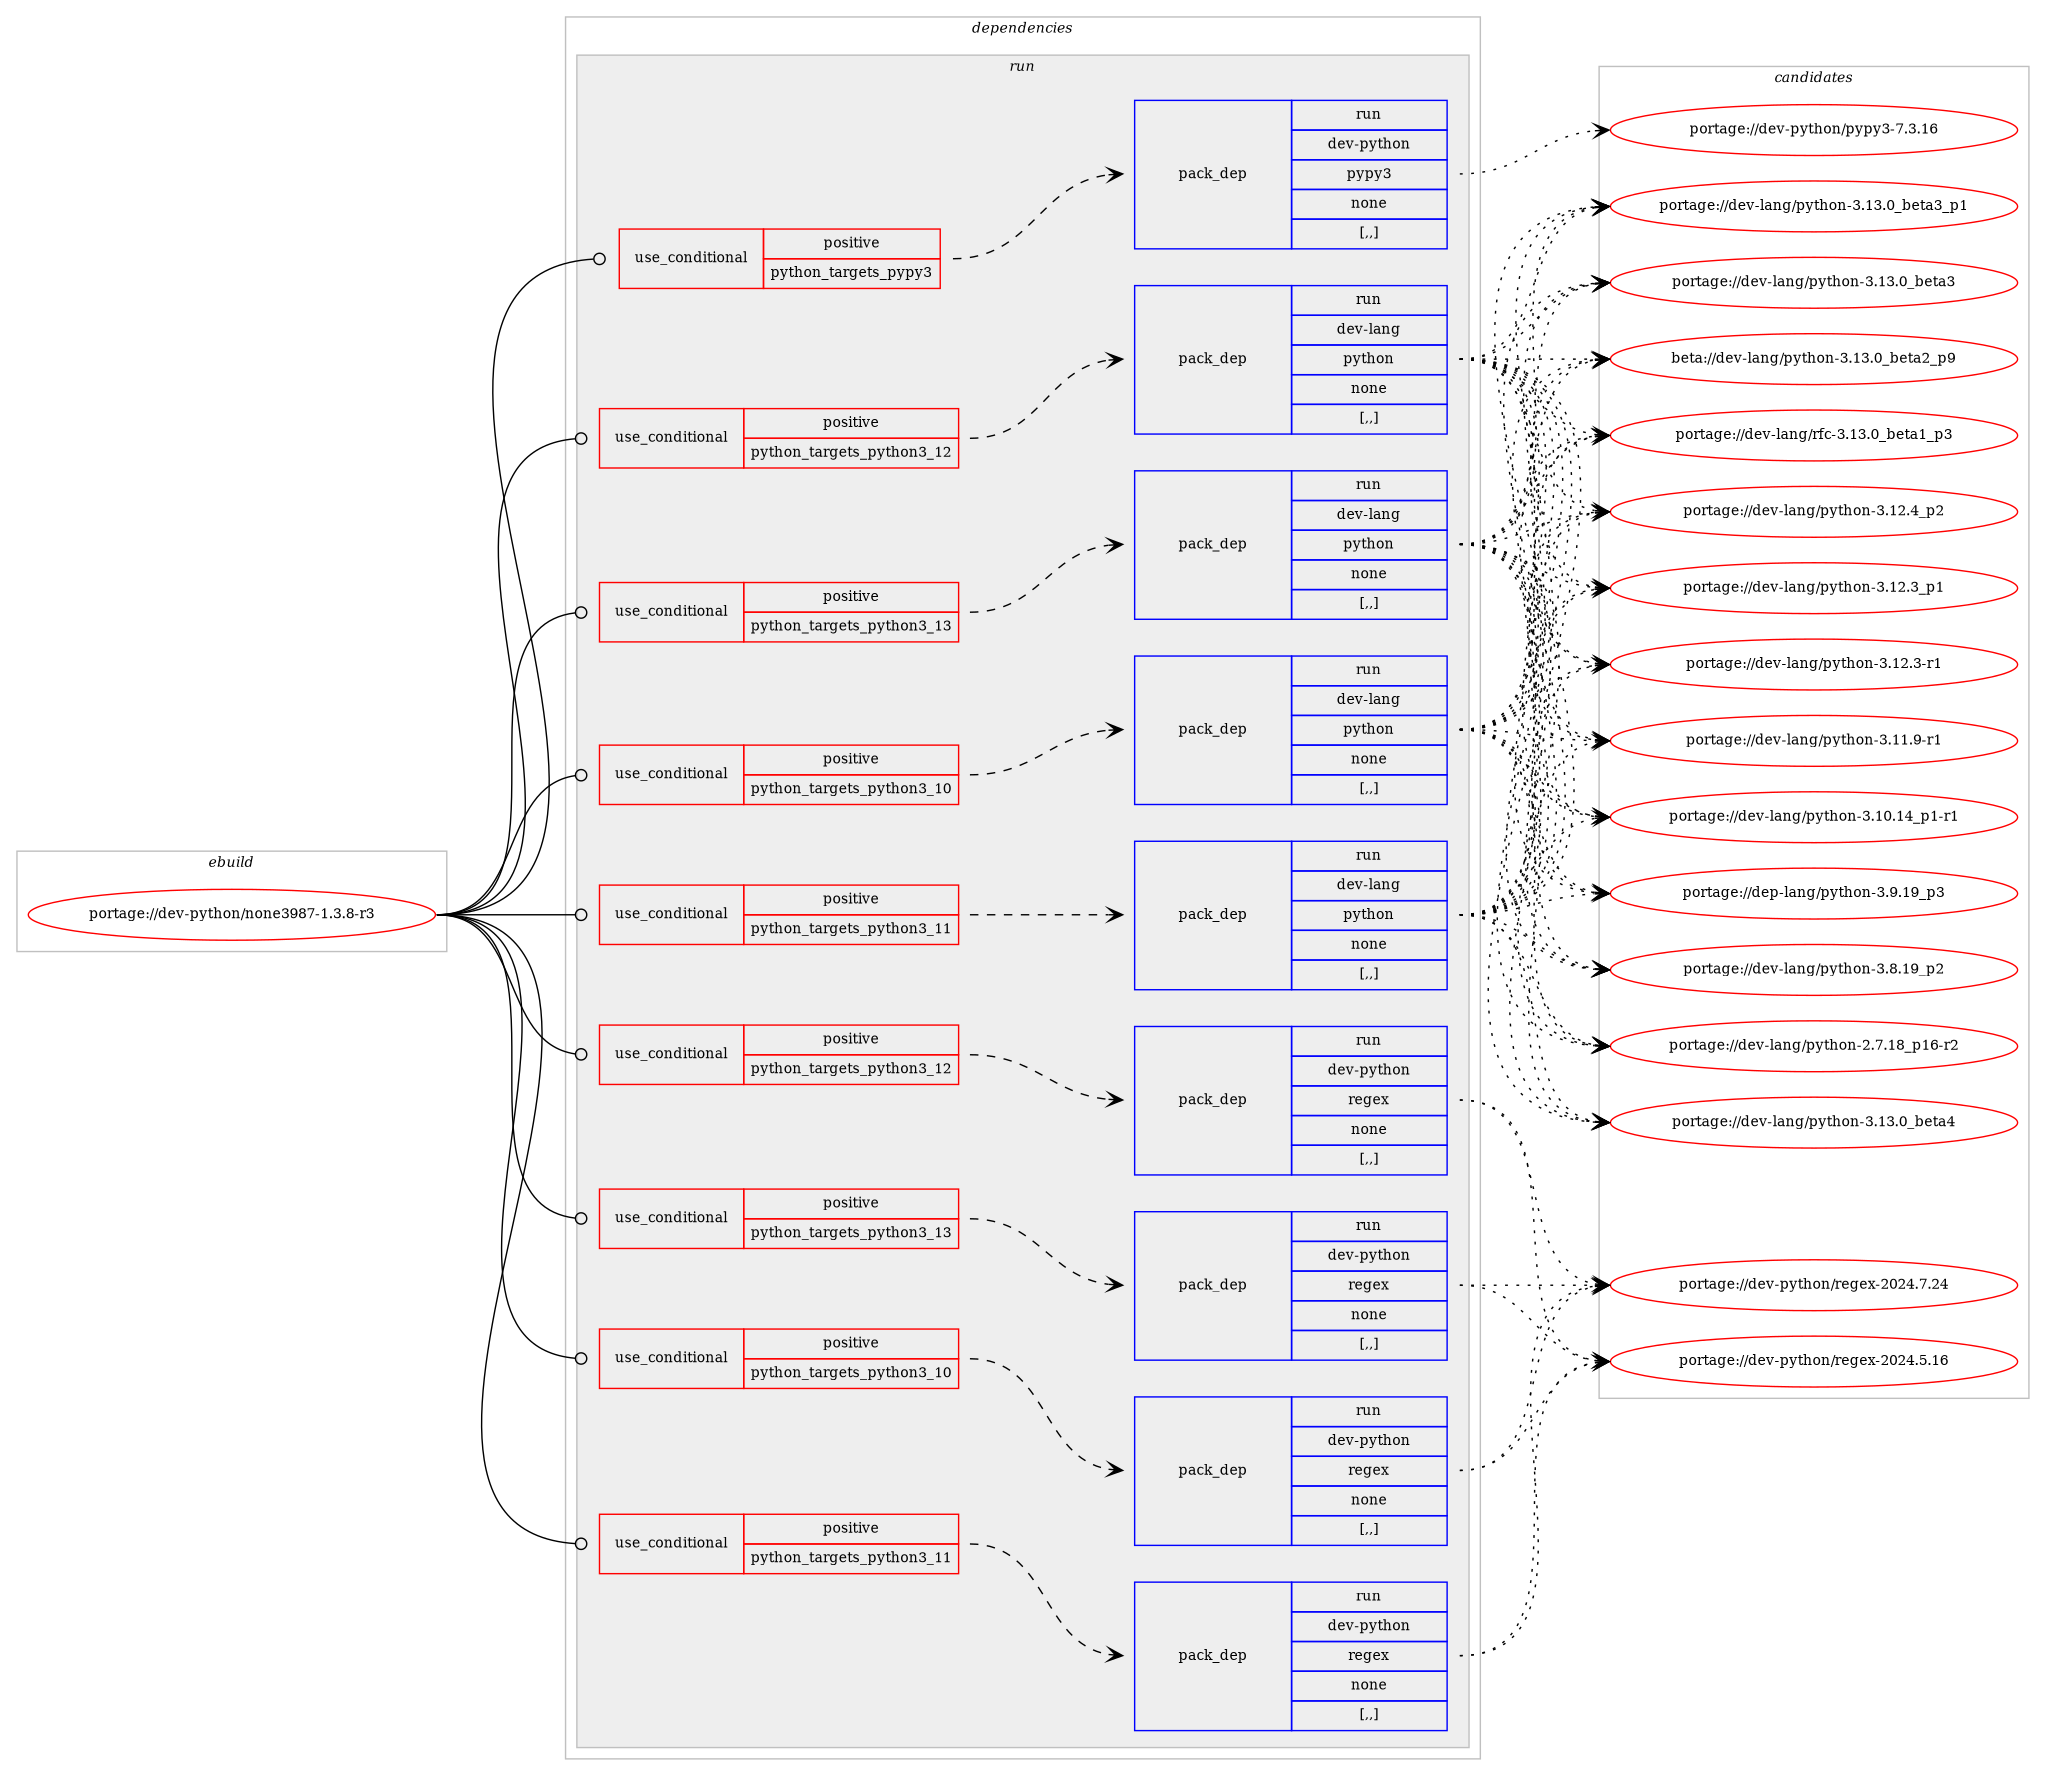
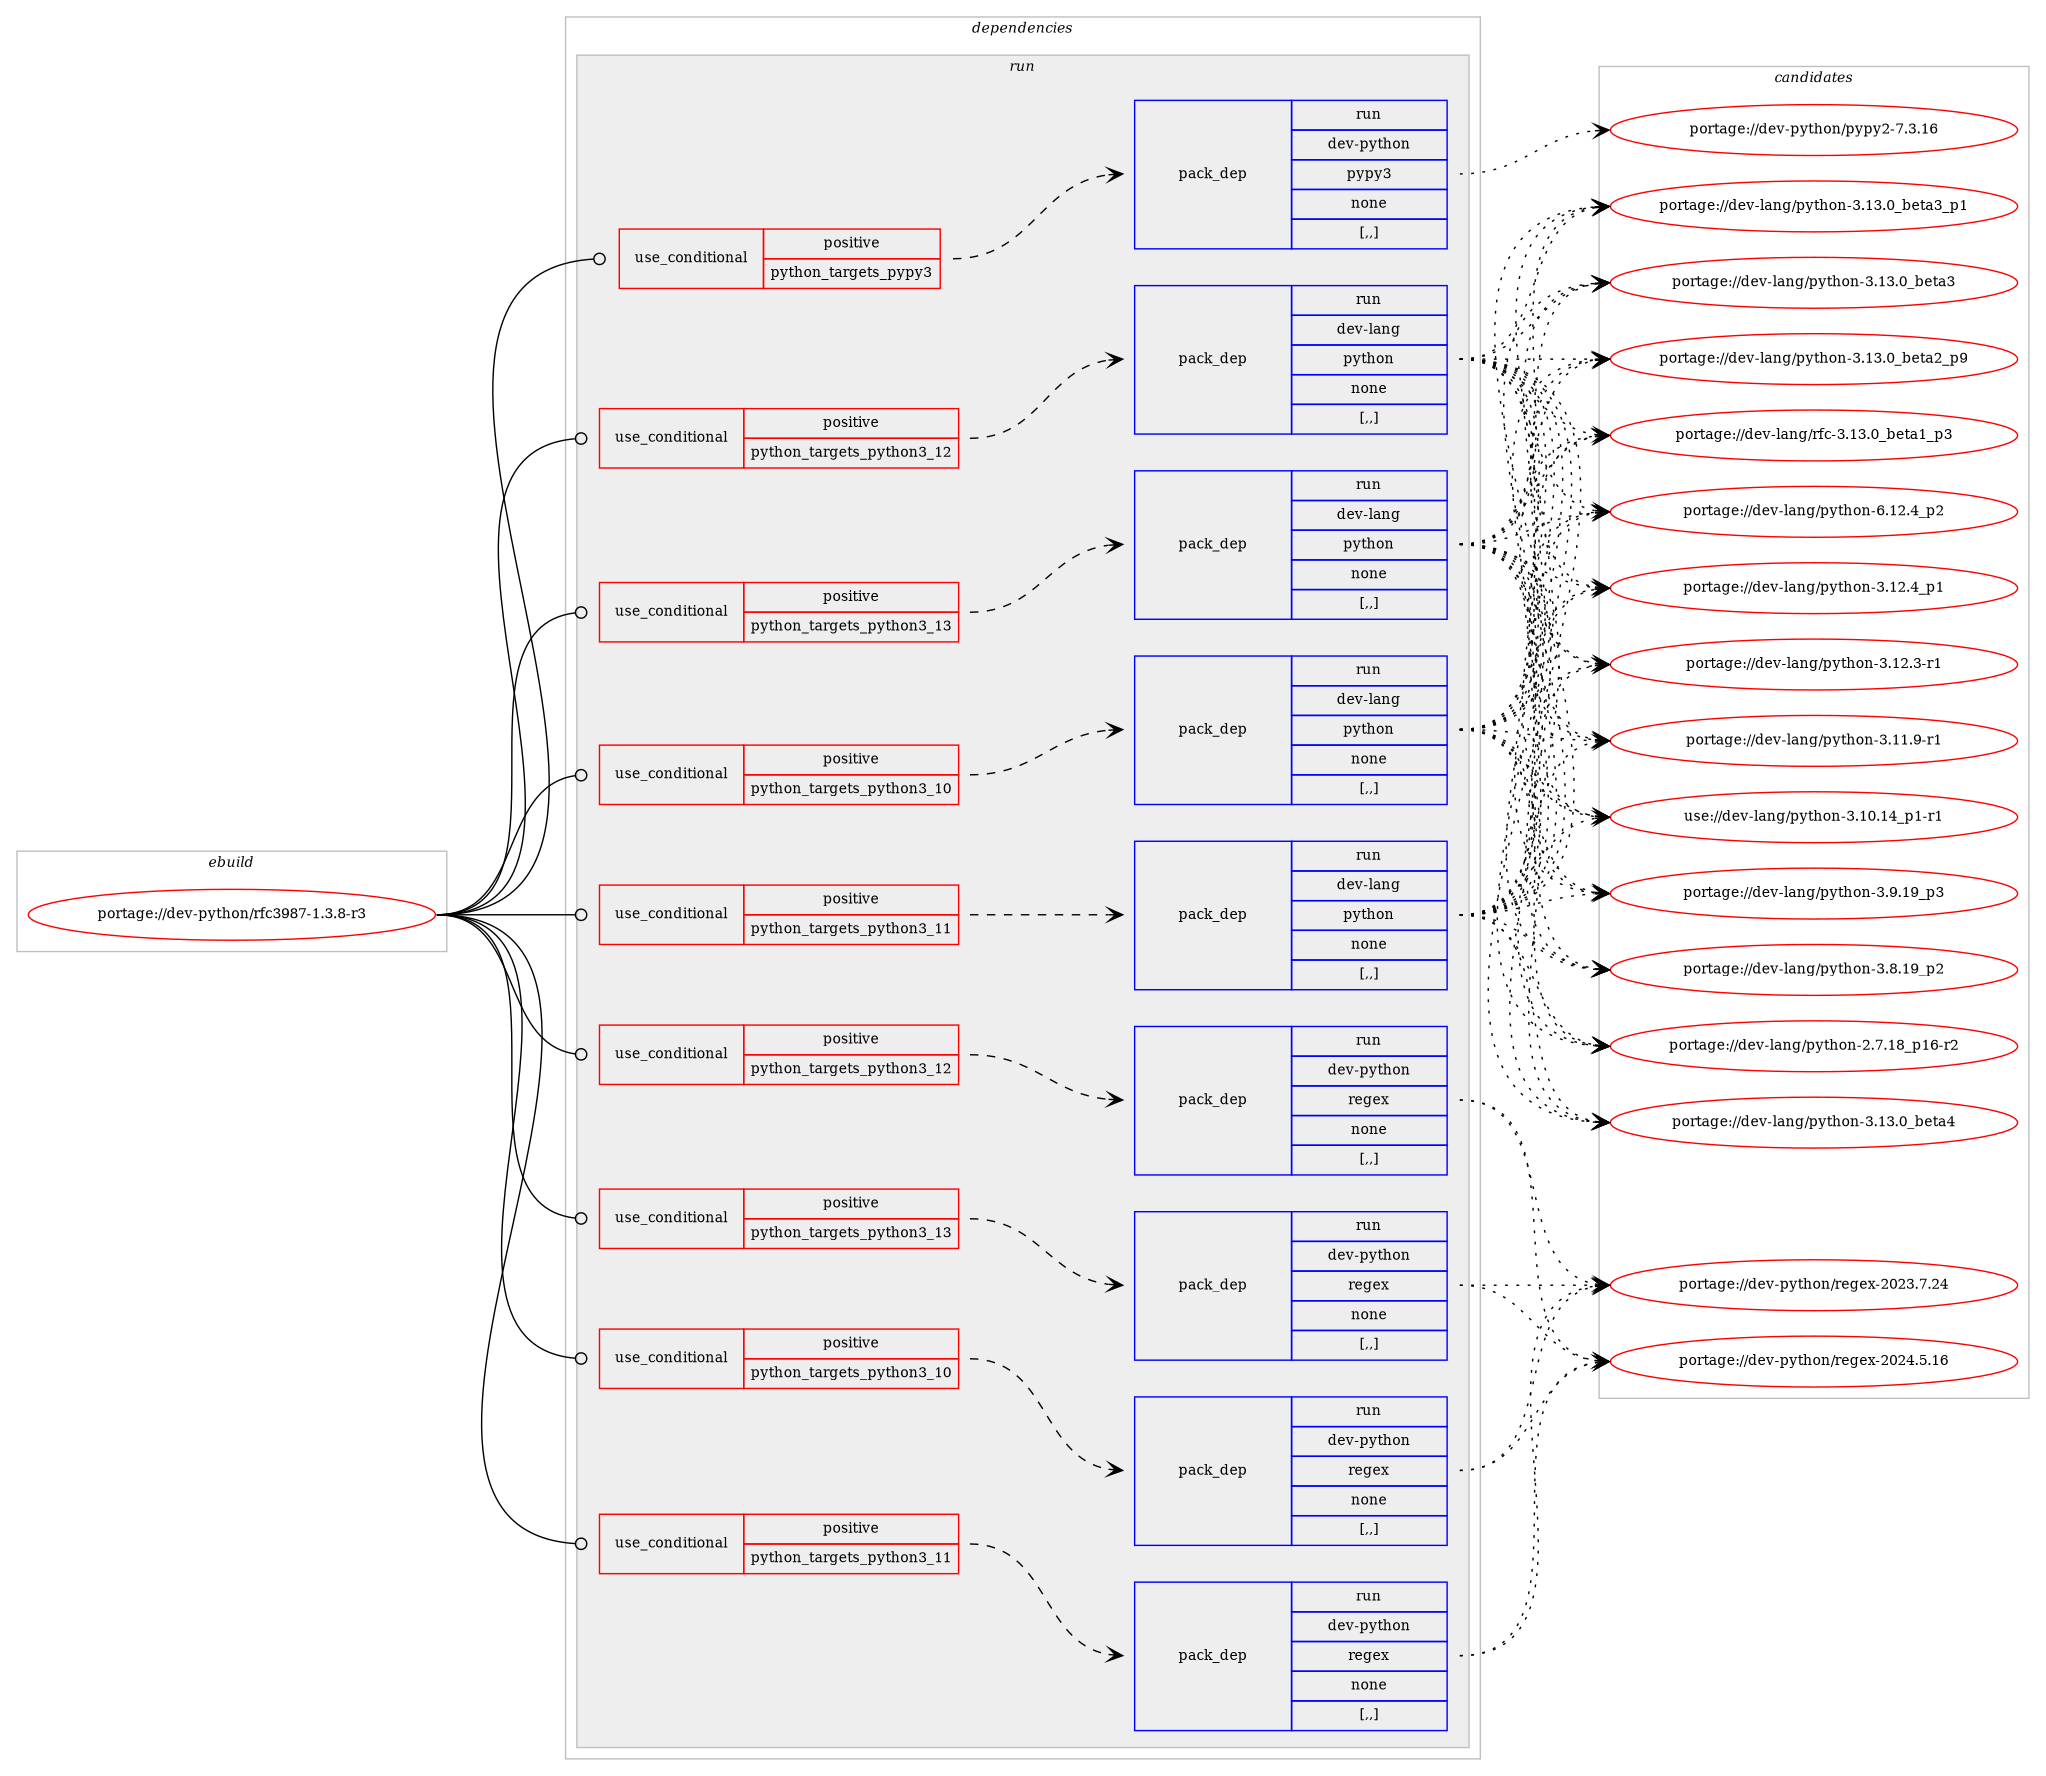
node "portage://dev-python/pypy3-7.3.16": label "portage://dev-python/pypy3-7.3.16" -> "portage://dev-python/pypy2-7.3.16"
node "beta://dev-lang/python-3.13.0_beta2_p9": label "beta://dev-lang/python-3.13.0_beta2_p9" -> "portage://dev-lang/python-3.13.0_beta2_p9"
node "portage://dev-lang/python-3.12.4_p2": label "portage://dev-lang/python-3.12.4_p2" -> "portage://dev-lang/python-6.12.4_p2"
node "portage://dev-lang/python-3.12.3_p1": label "portage://dev-lang/python-3.12.3_p1" -> "portage://dev-lang/python-3.12.4_p1"
node "portage://dev-lang/python-3.10.14_p1-r1": label "portage://dev-lang/python-3.10.14_p1-r1" -> "use://dev-lang/python-3.10.14_p1-r1"
node "portage://dep-lang/python-3.9.19_p3": label "portage://dep-lang/python-3.9.19_p3" -> "portage://dev-lang/python-3.9.19_p3"
node "portage://dev-python/none3987-1.3.8-r3": label "portage://dev-python/none3987-1.3.8-r3" -> "portage://dev-python/rfc3987-1.3.8-r3"
node "portage://dev-python/regex-2024.7.24": label "portage://dev-python/regex-2024.7.24" -> "portage://dev-python/regex-2023.7.24"
